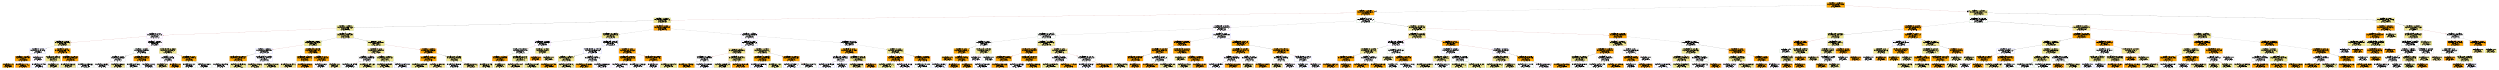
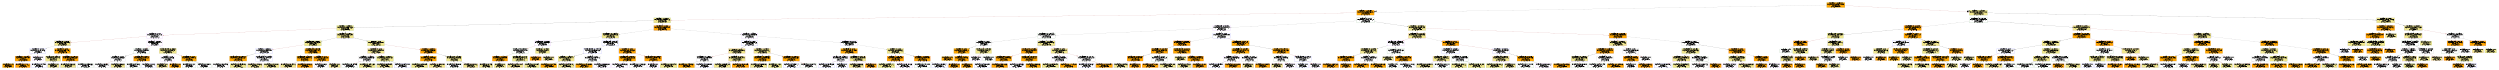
node "squared_error = 0.0 samples = 1 value = 71653.0": added
node "squared_error = 1186313.136 samples = 13 value = 6743.308": fillcolor white -> khaki
